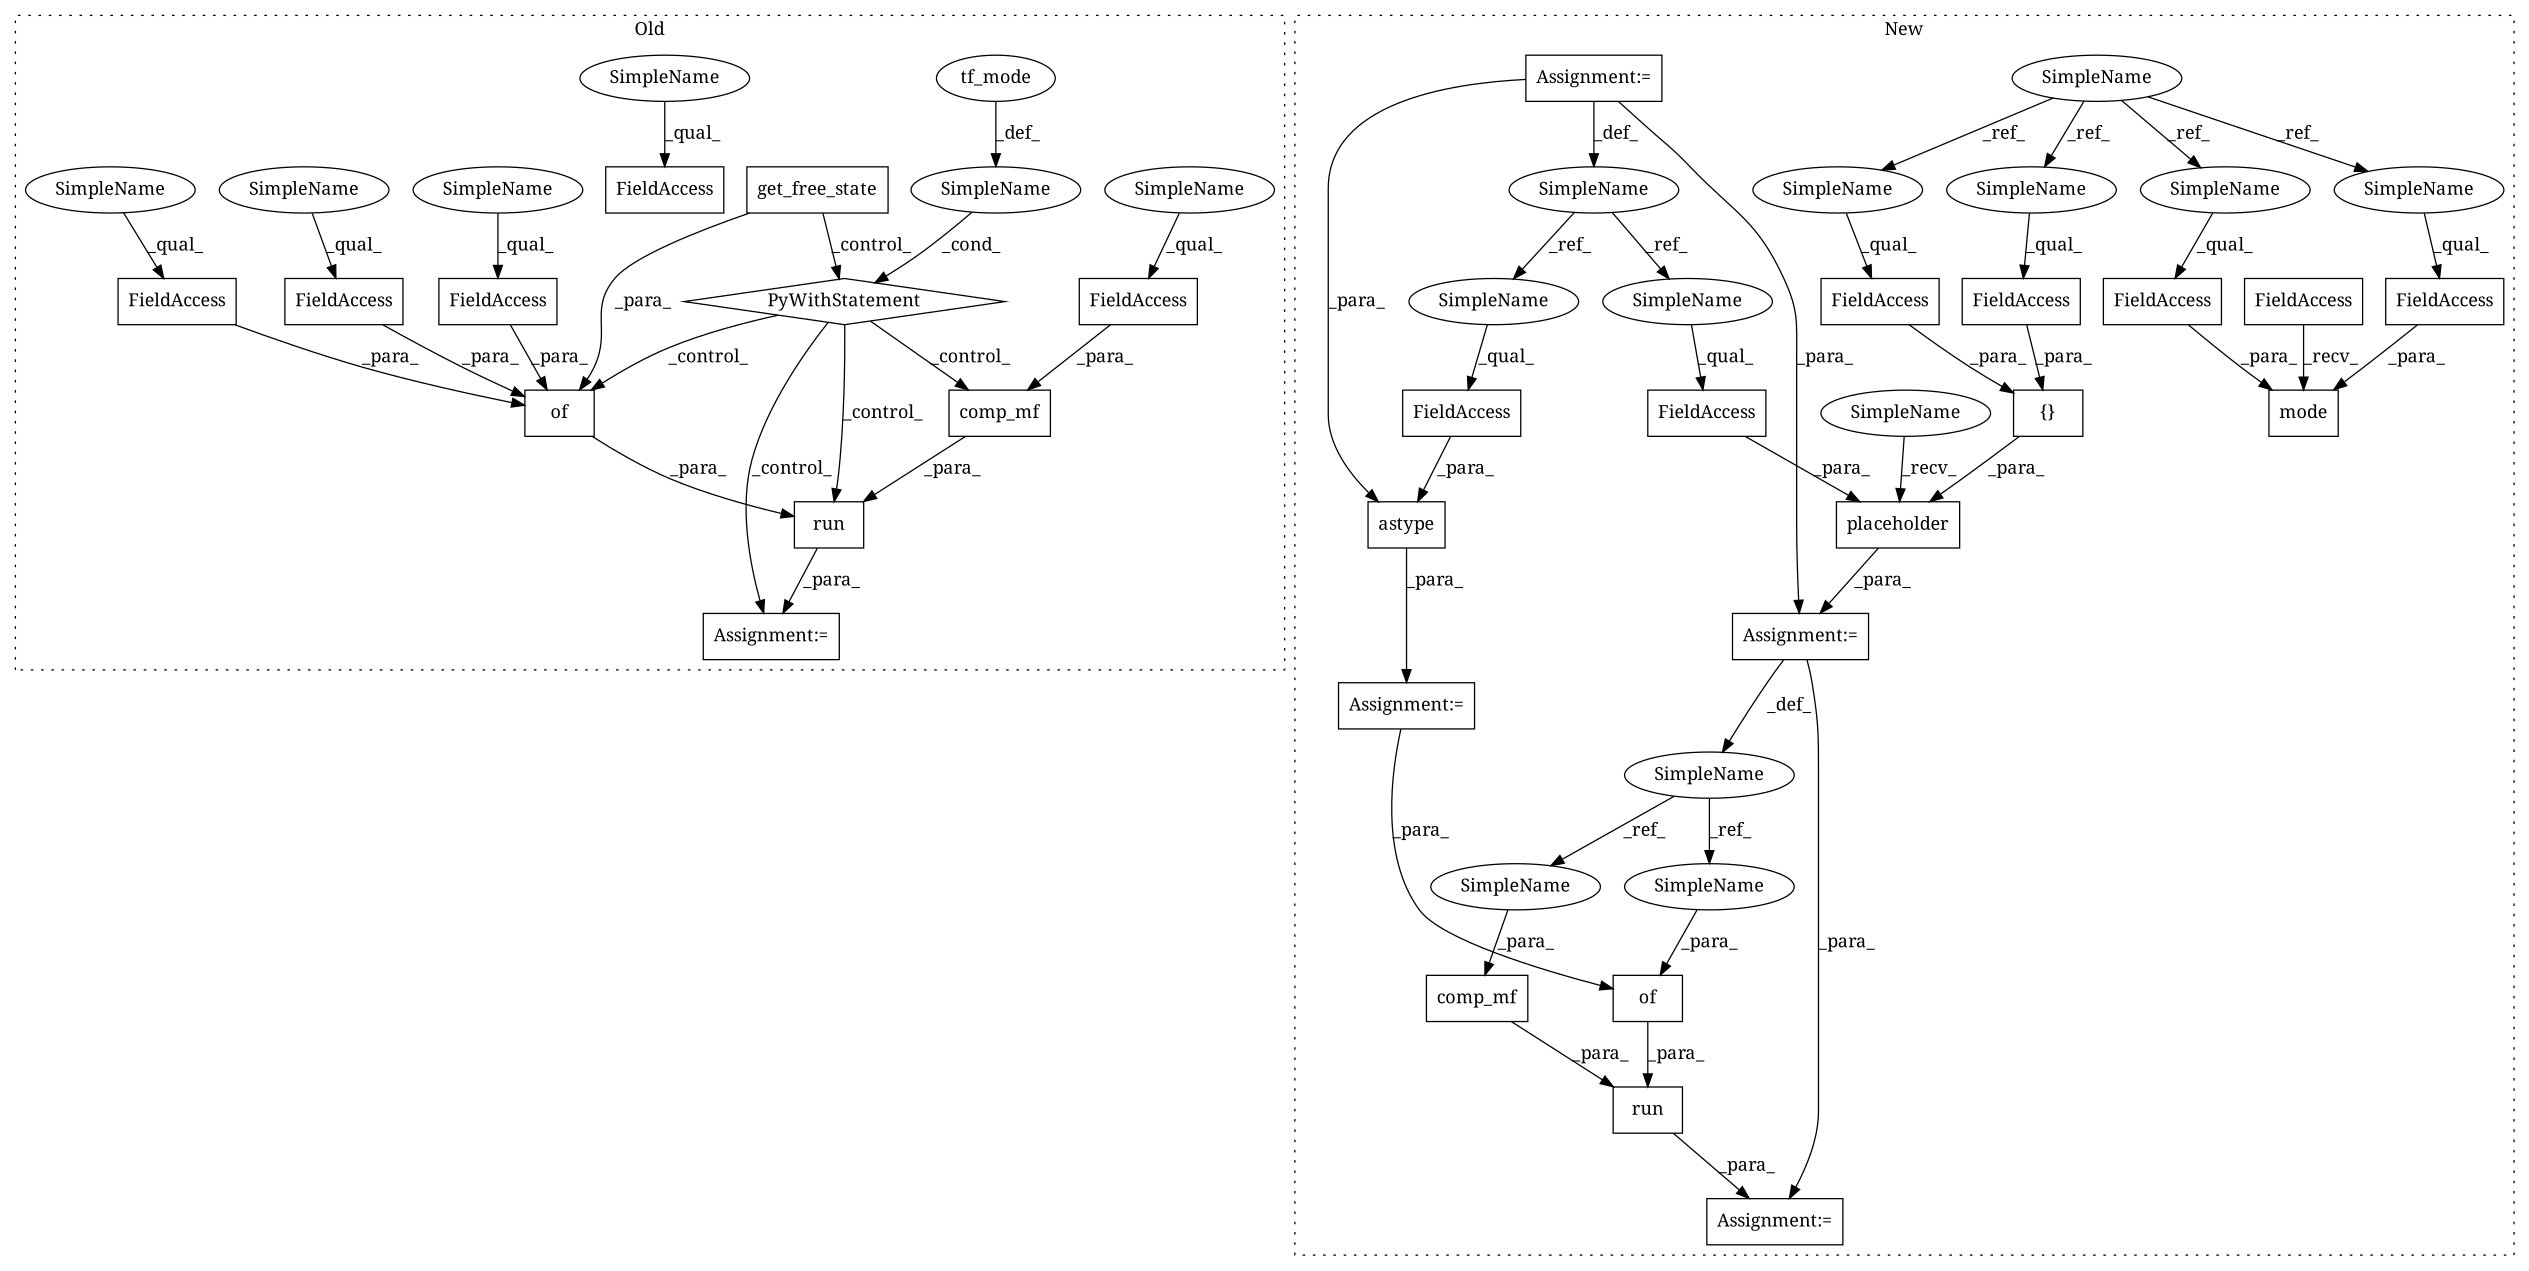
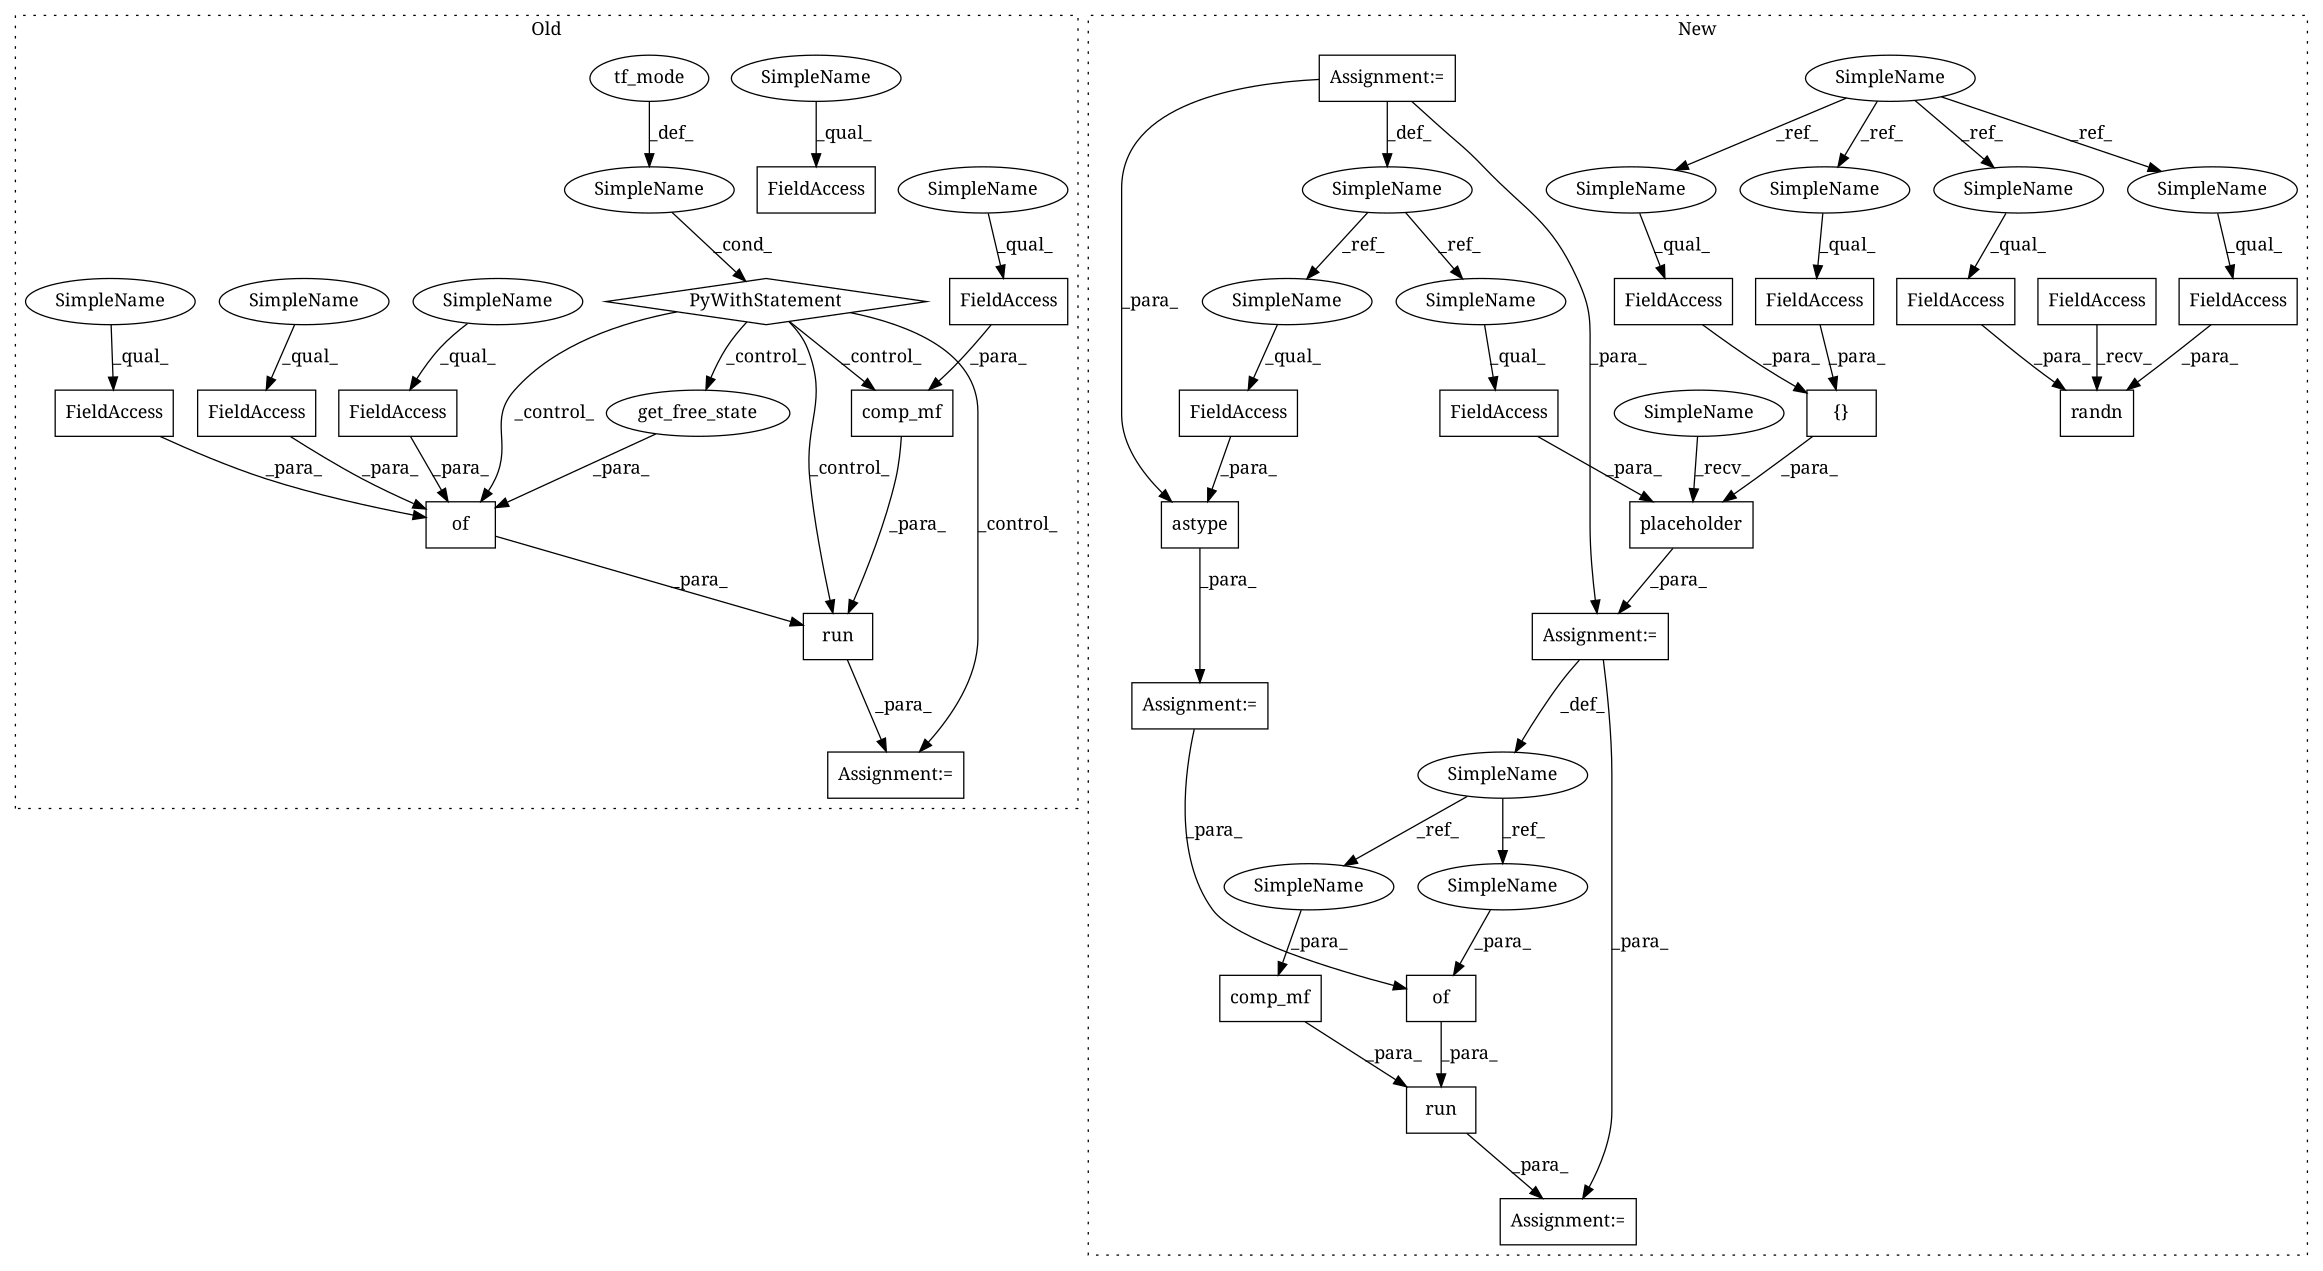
node "get_free_state": shape box -> ellipse
edge "get_free_state" -> "PyWithStatement": reversed
node "mode": label "mode" -> "randn"
